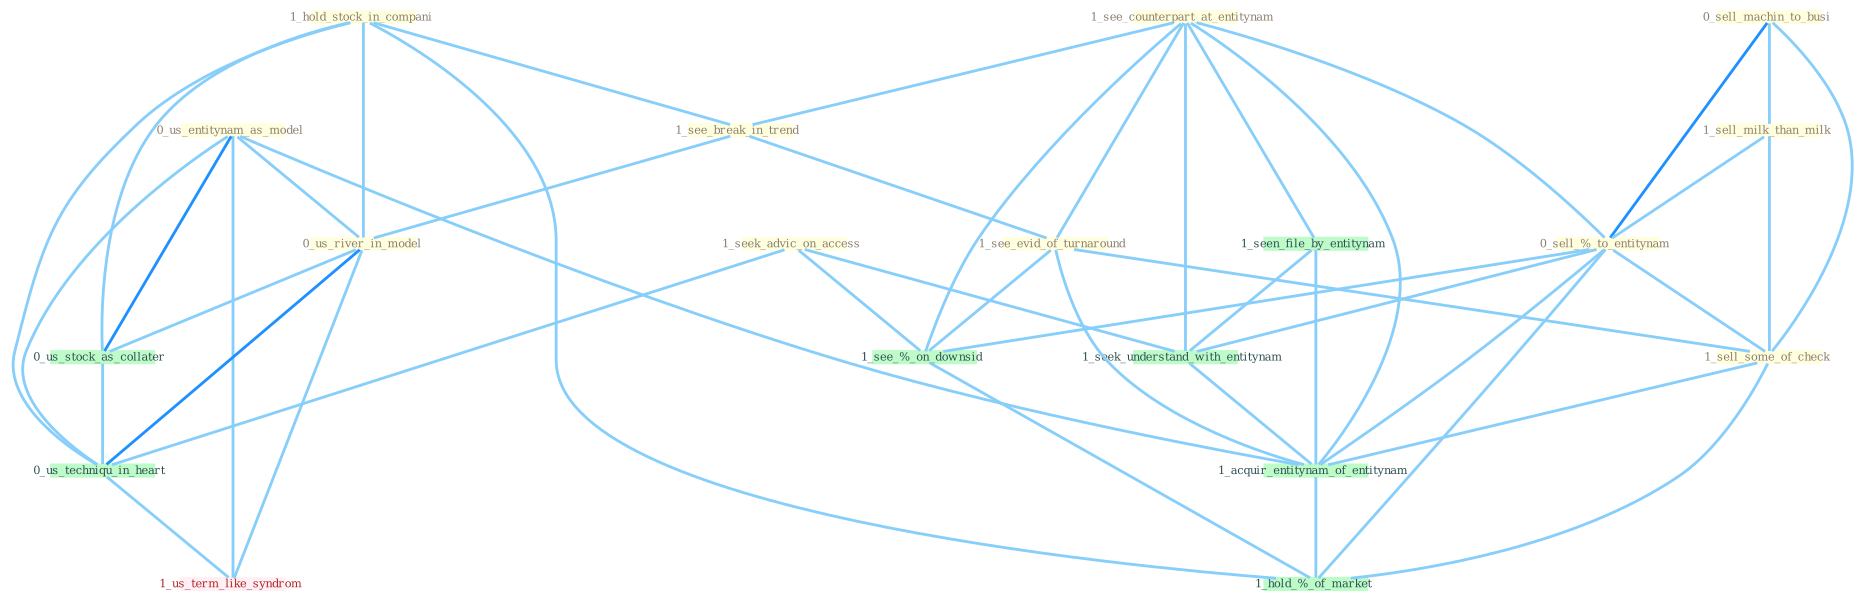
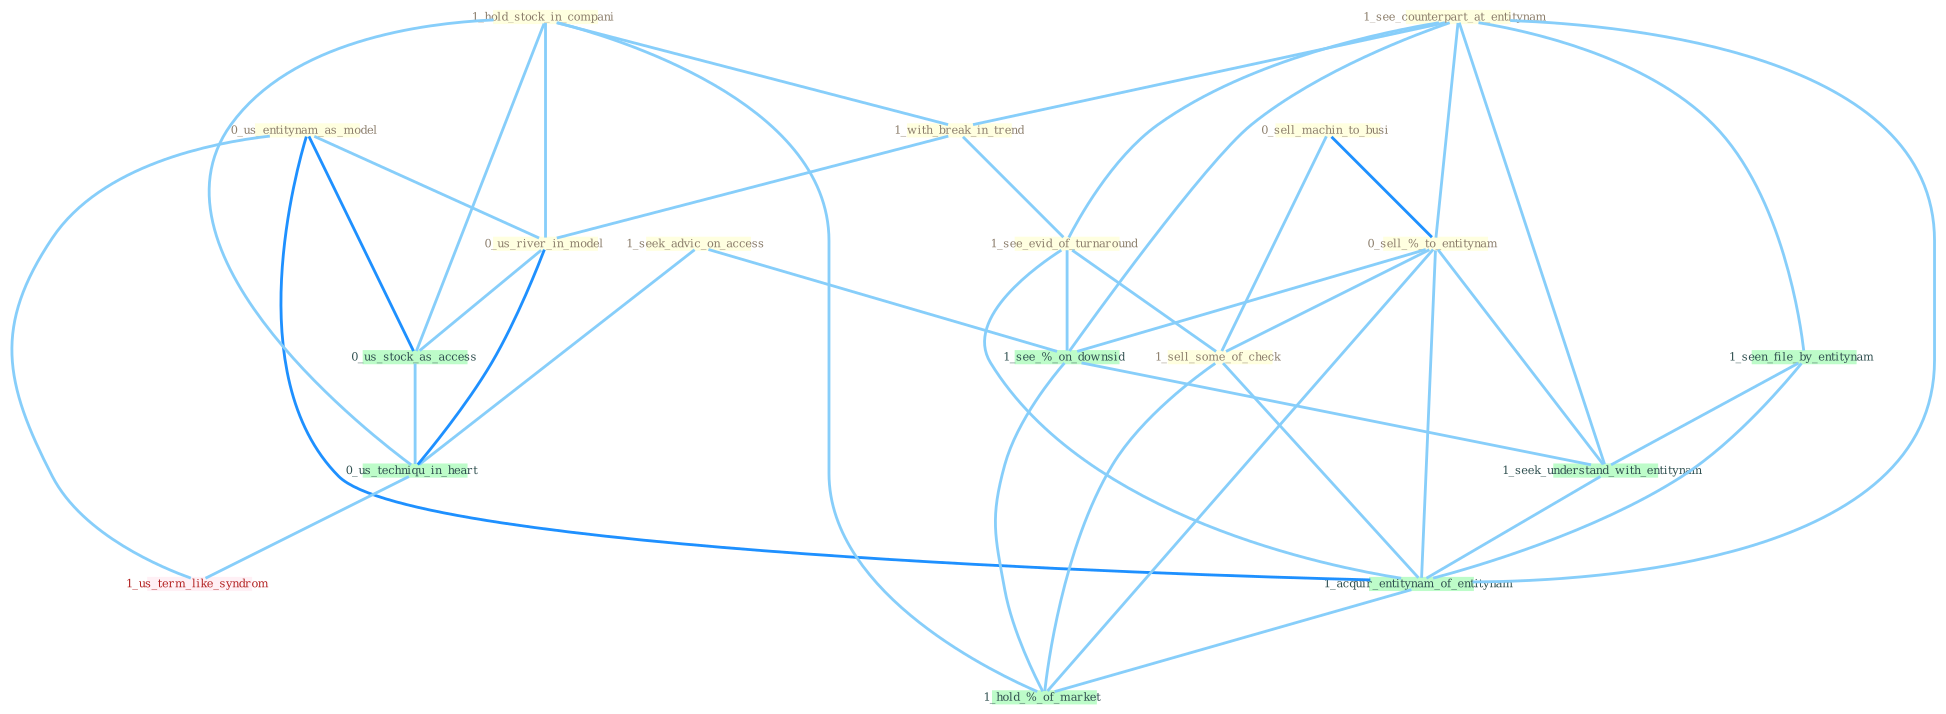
node "1_see_break_in_trend": label "1_see_break_in_trend" -> "1_with_break_in_trend"
node "1_sell_milk_than_milk": removed
edge "0_us_entitynam_as_model" -- "0_us_techniqu_in_heart": removed
edge "1_seek_advic_on_access" -- "1_seek_understand_with_entitynam": now "1_see_%_on_downsid" -- "1_seek_understand_with_entitynam"
edge "0_us_entitynam_as_model" -- "1_acquir_entitynam_of_entitynam": color #87cefa -> #1e90ff
node "0_us_stock_as_collater": label "0_us_stock_as_collater" -> "0_us_stock_as_access"
edge "0_us_river_in_model" -- "1_us_term_like_syndrom": removed
